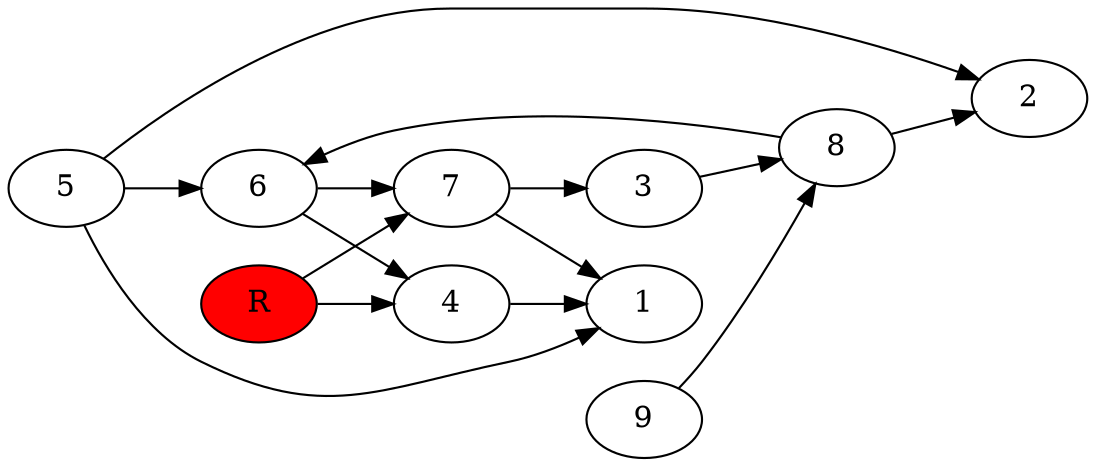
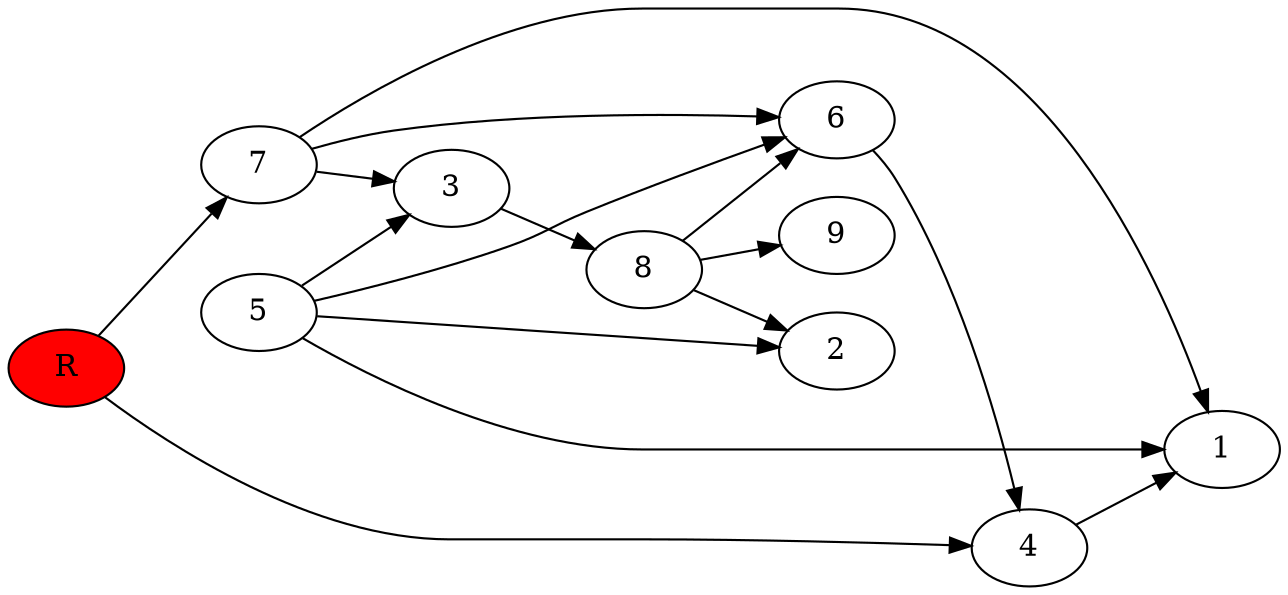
edge "6" -> "7": reversed
edge "5" -> "3": added
edge "9" -> "8": reversed
